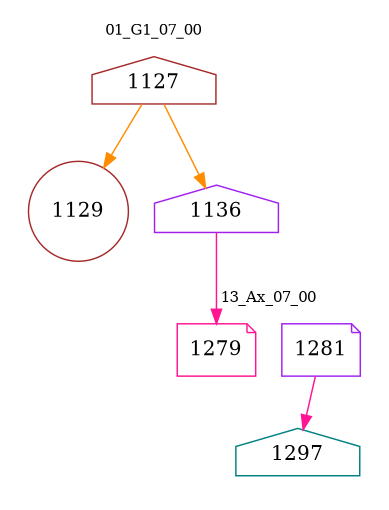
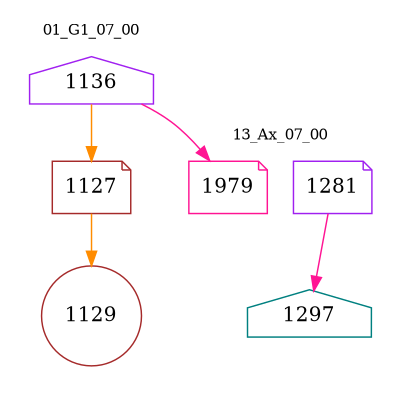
node "1127": shape house -> note
edge "1127" -> "1136": reversed
node "1279": label "1279" -> "1979"
